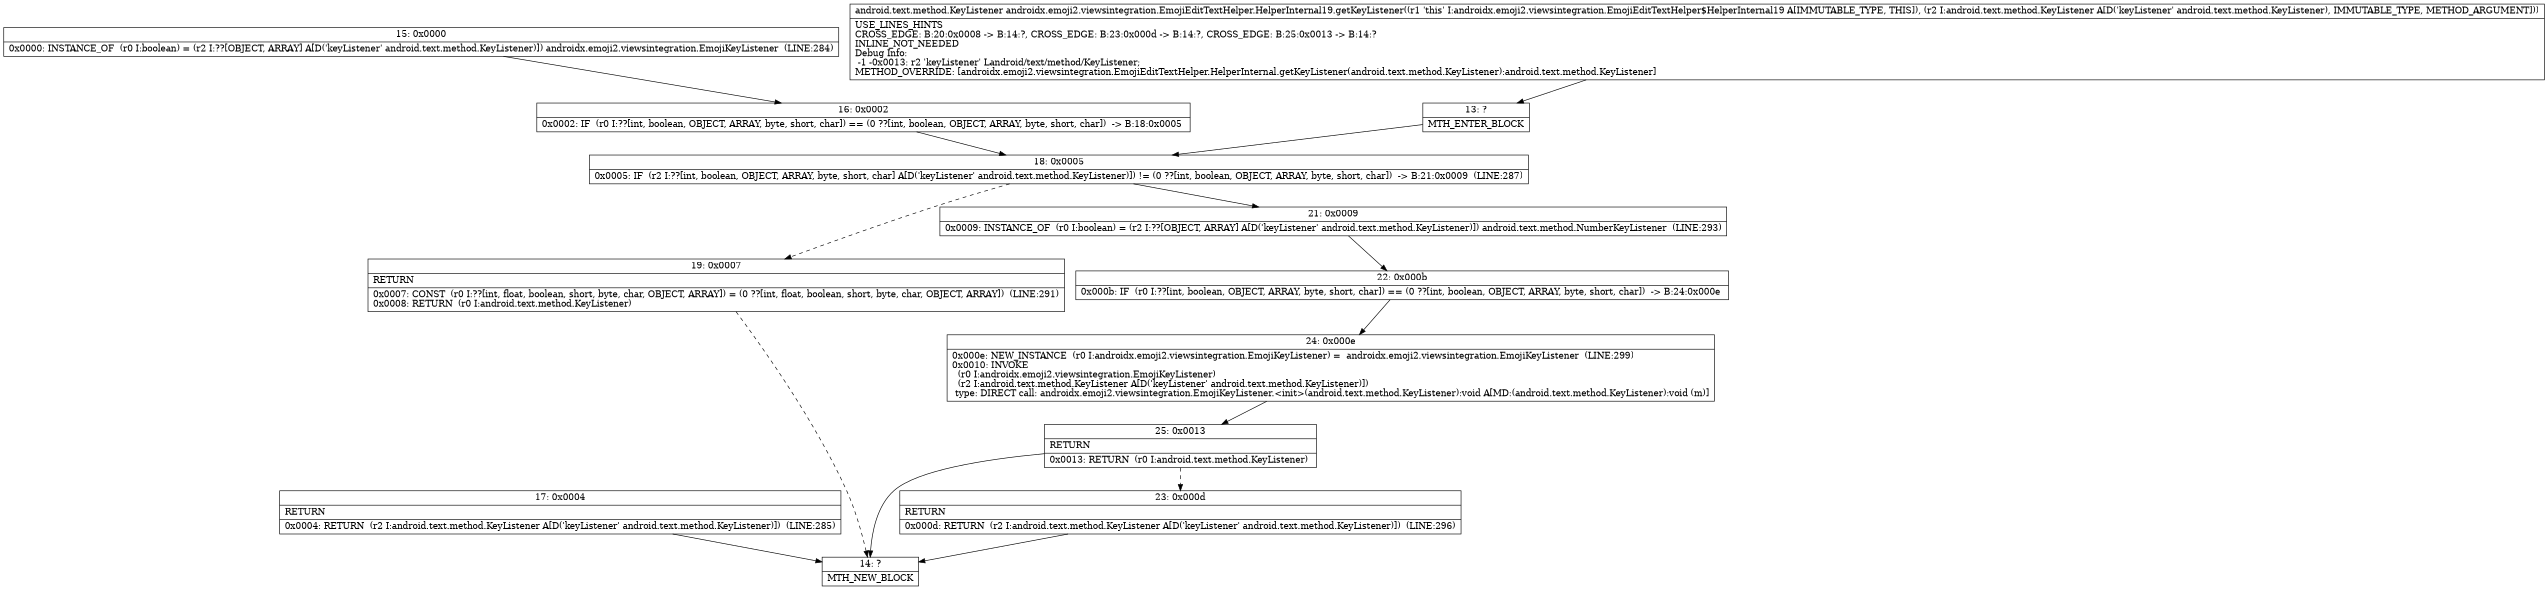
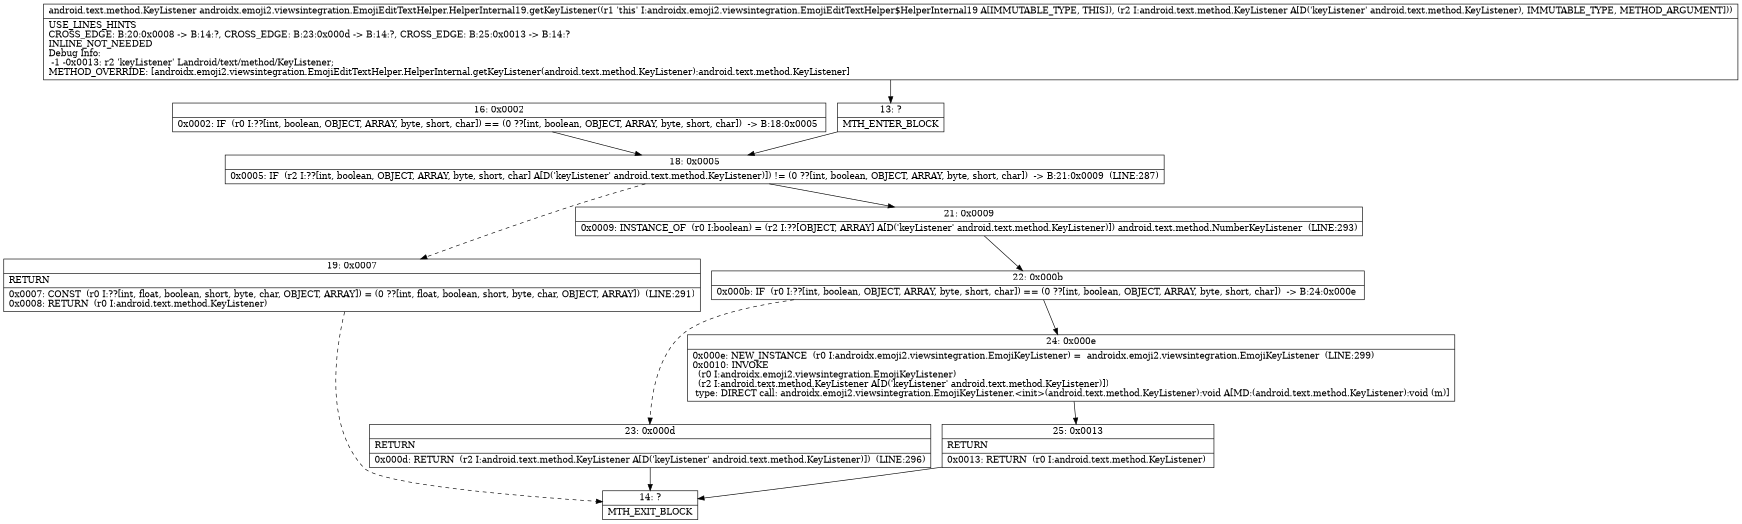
node "15: 0x0000": removed
edge "25: 0x0013" -> "23: 0x000d": now "22: 0x000b" -> "23: 0x000d"
node "17: 0x0004": removed
node "14: ?": text "MTH_NEW_BLOCK" -> "MTH_EXIT_BLOCK"
